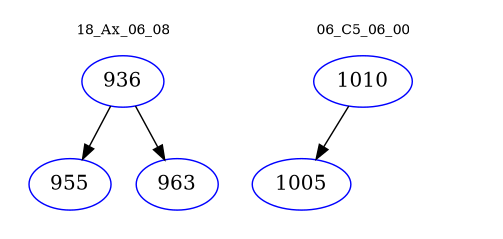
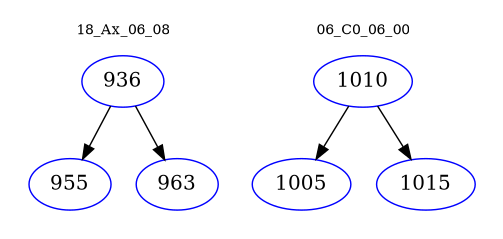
cluster "06_C5_06_00": label "06_C5_06_00" -> "06_C0_06_00"
node "1015": added
